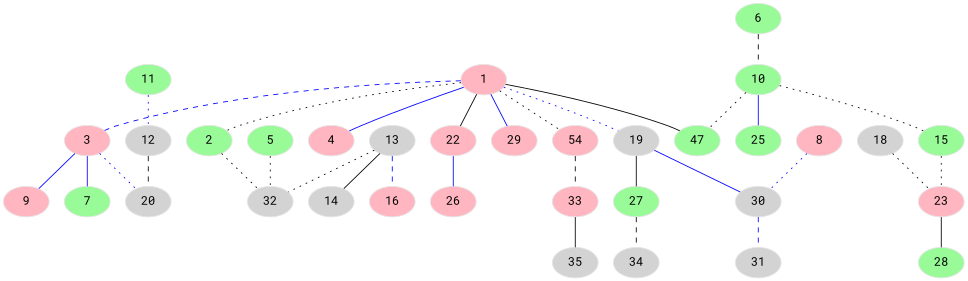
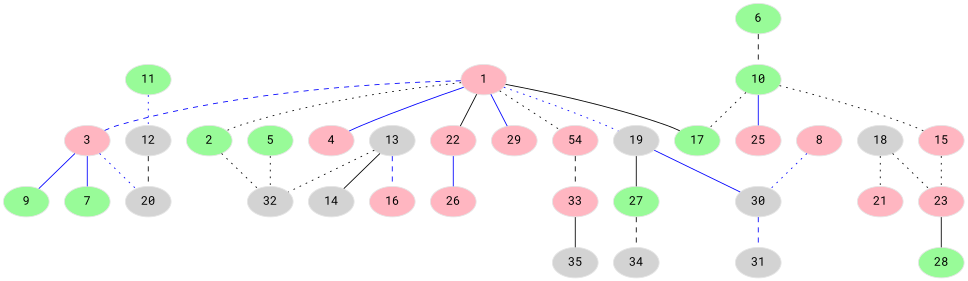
node "47": label "47" -> "17"
node "25": fillcolor palegreen -> lightpink
node "15": fillcolor palegreen -> lightpink
node "9": fillcolor lightpink -> palegreen
node "21": added
